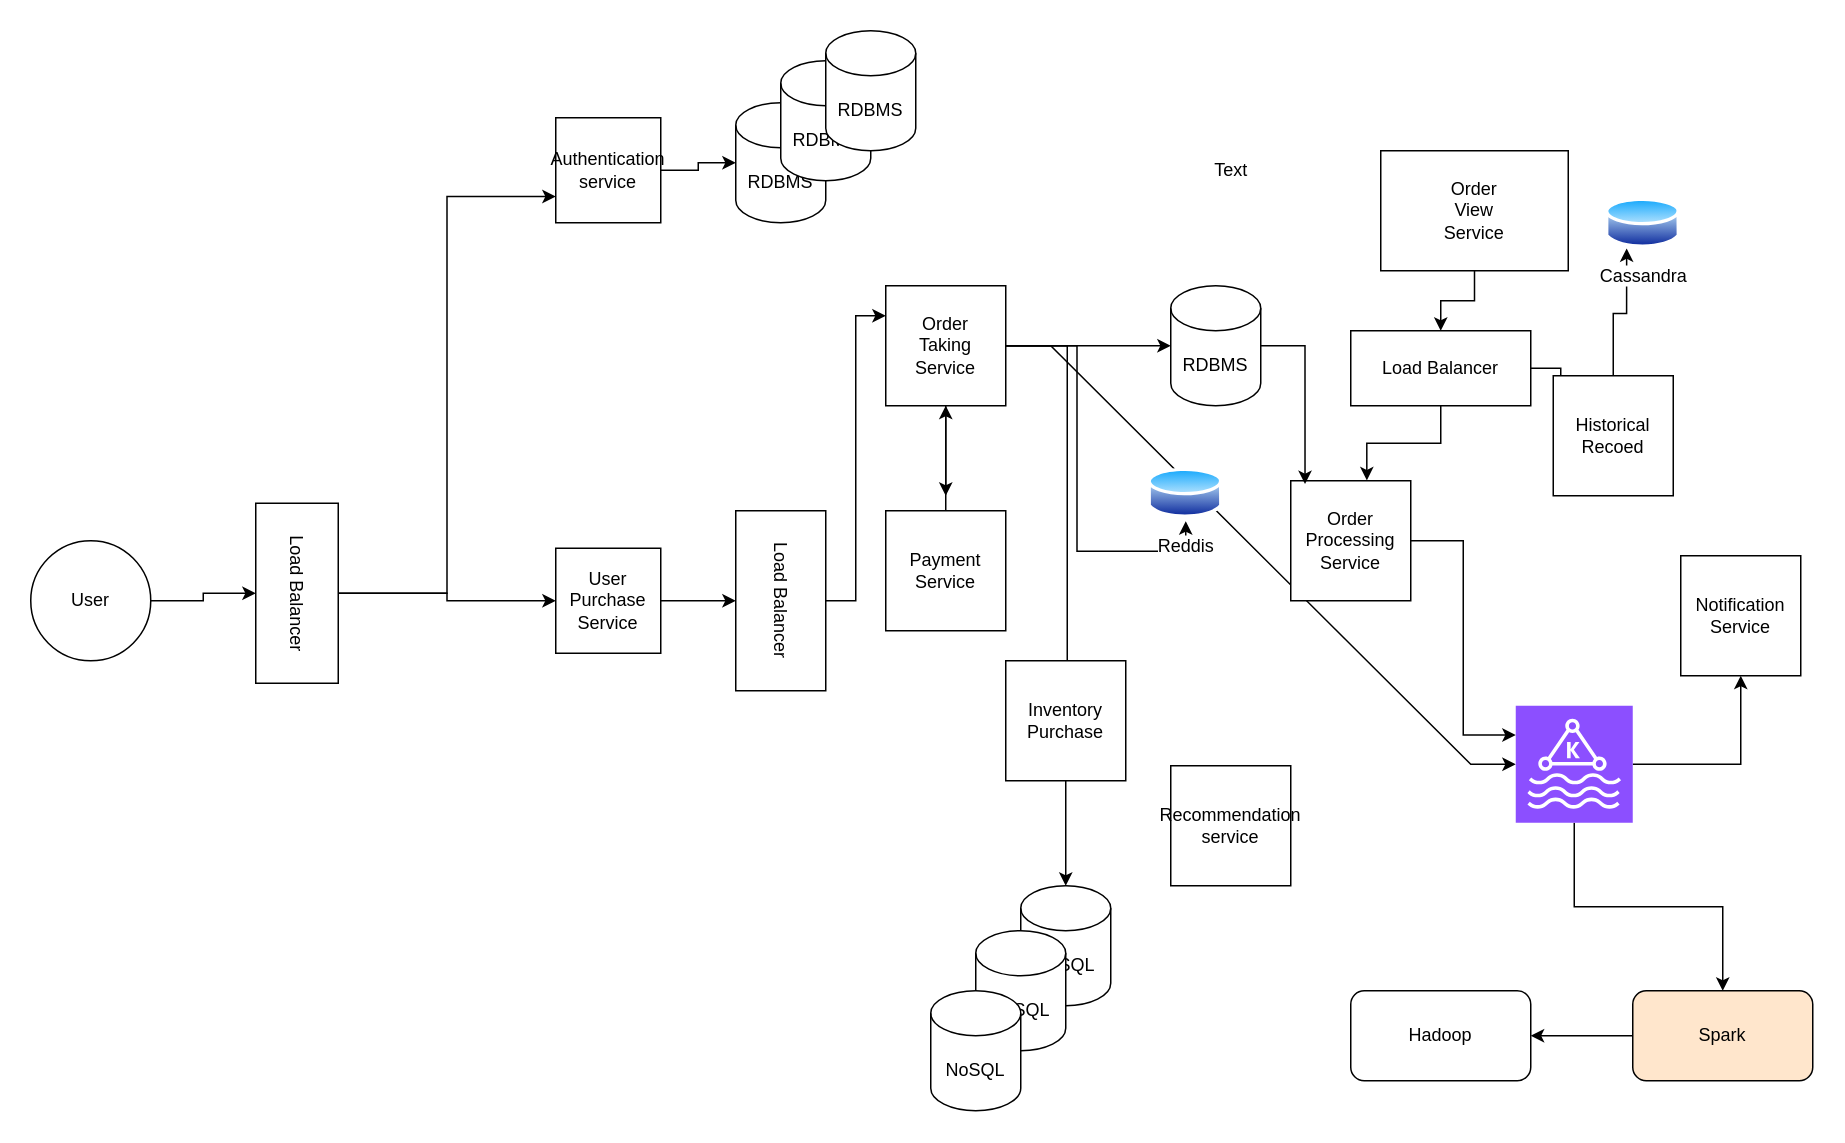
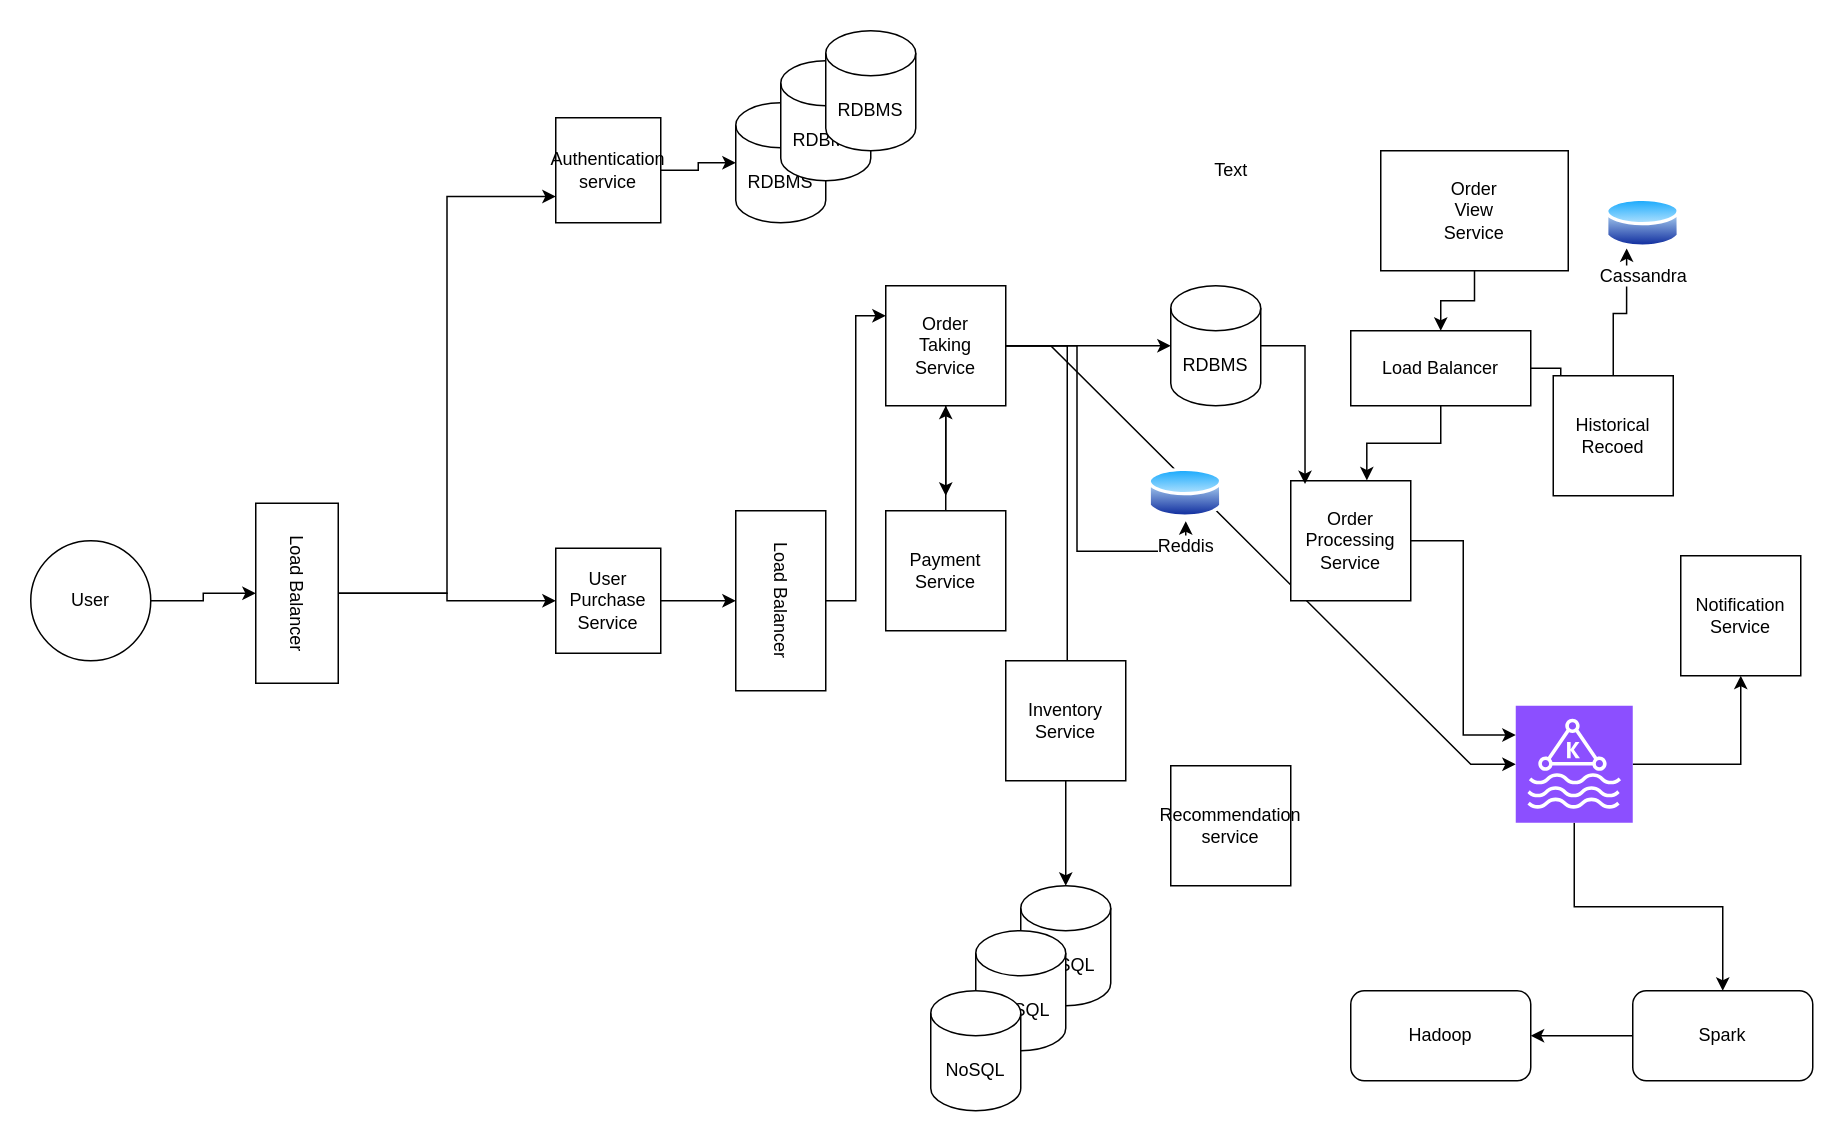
node "Inventory Purchase": label "Inventory Purchase" -> "Inventory Service"
node "Spark": fillcolor #ffe6cc -> #ffffff
